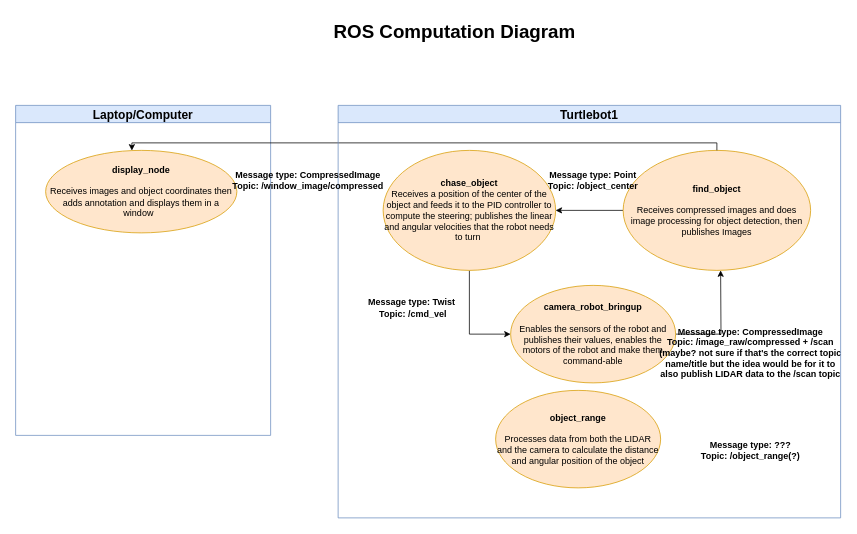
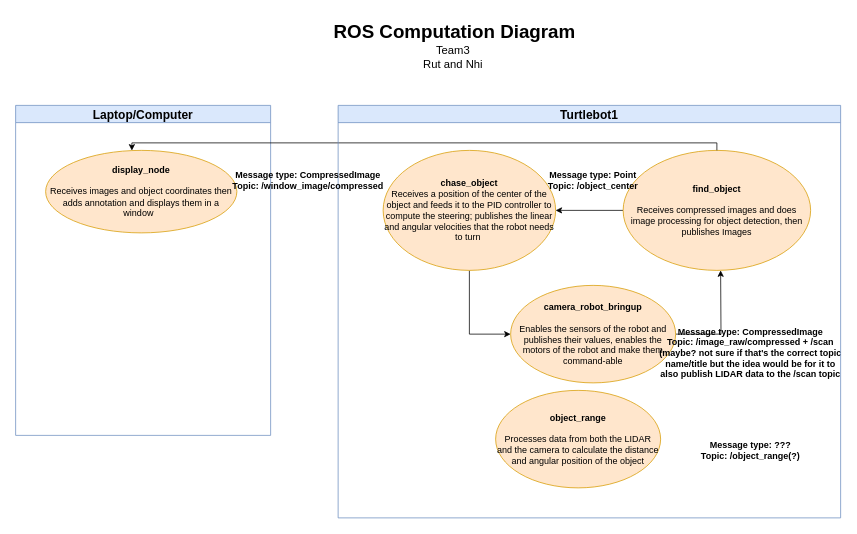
node "Team3 Rut and Nhi": added
node "Message type: Twist Topic: /cmd_vel": removed
